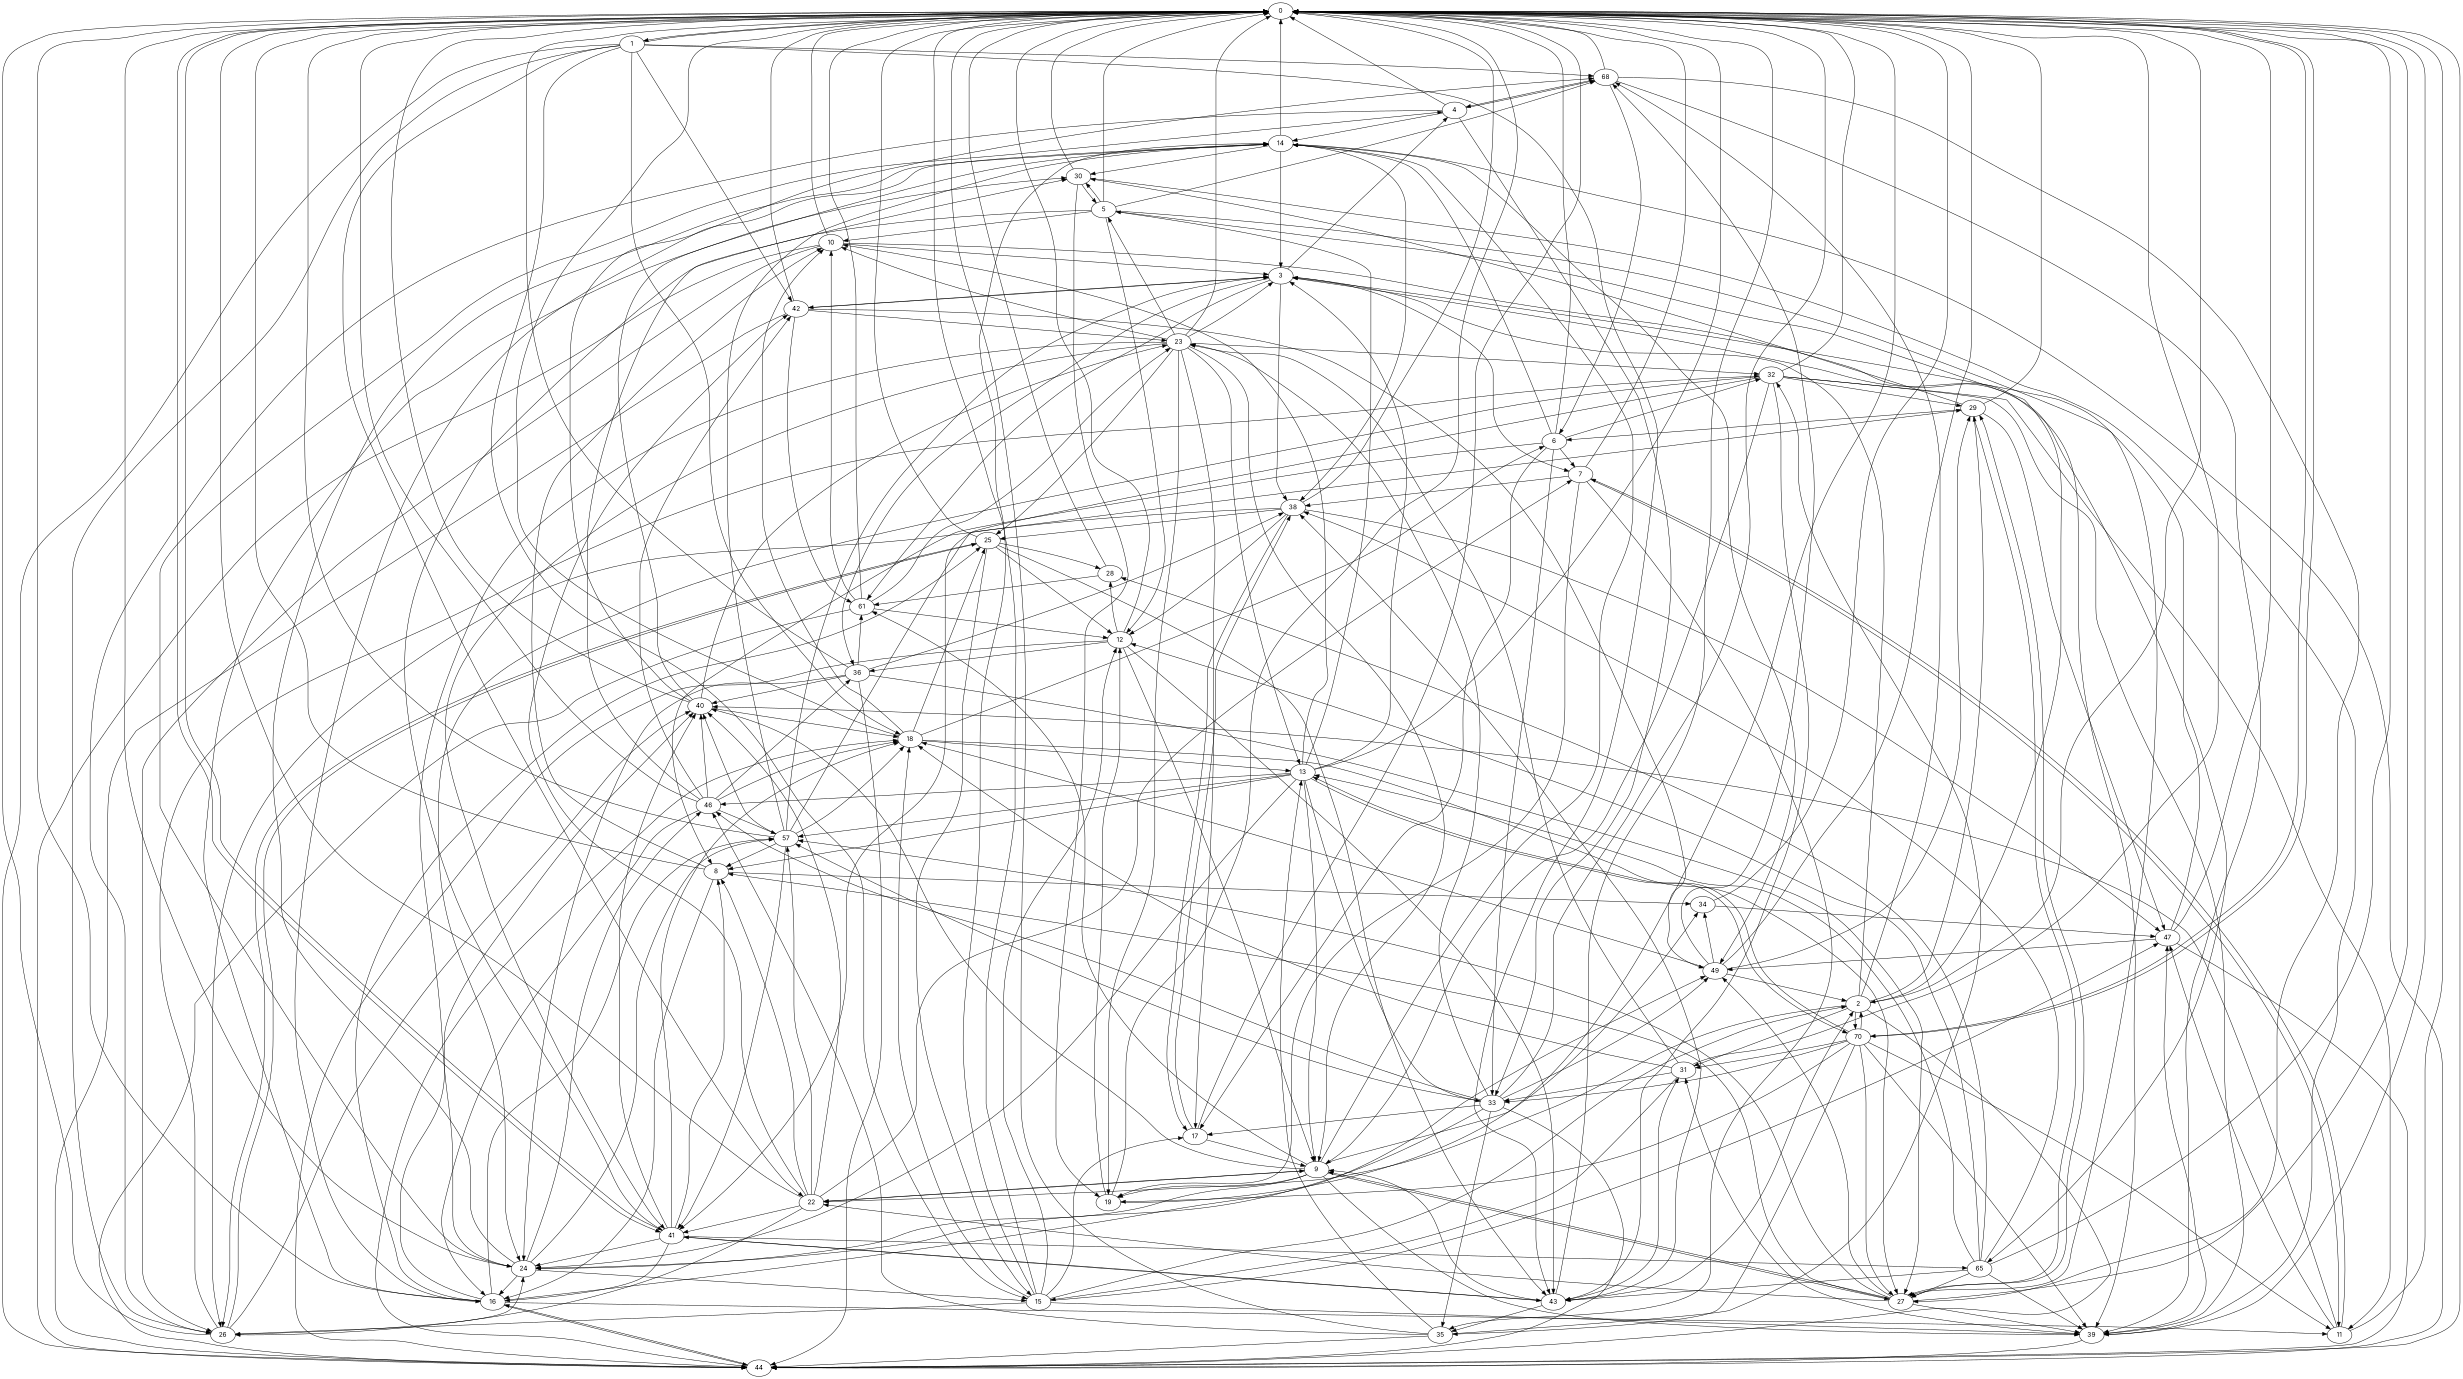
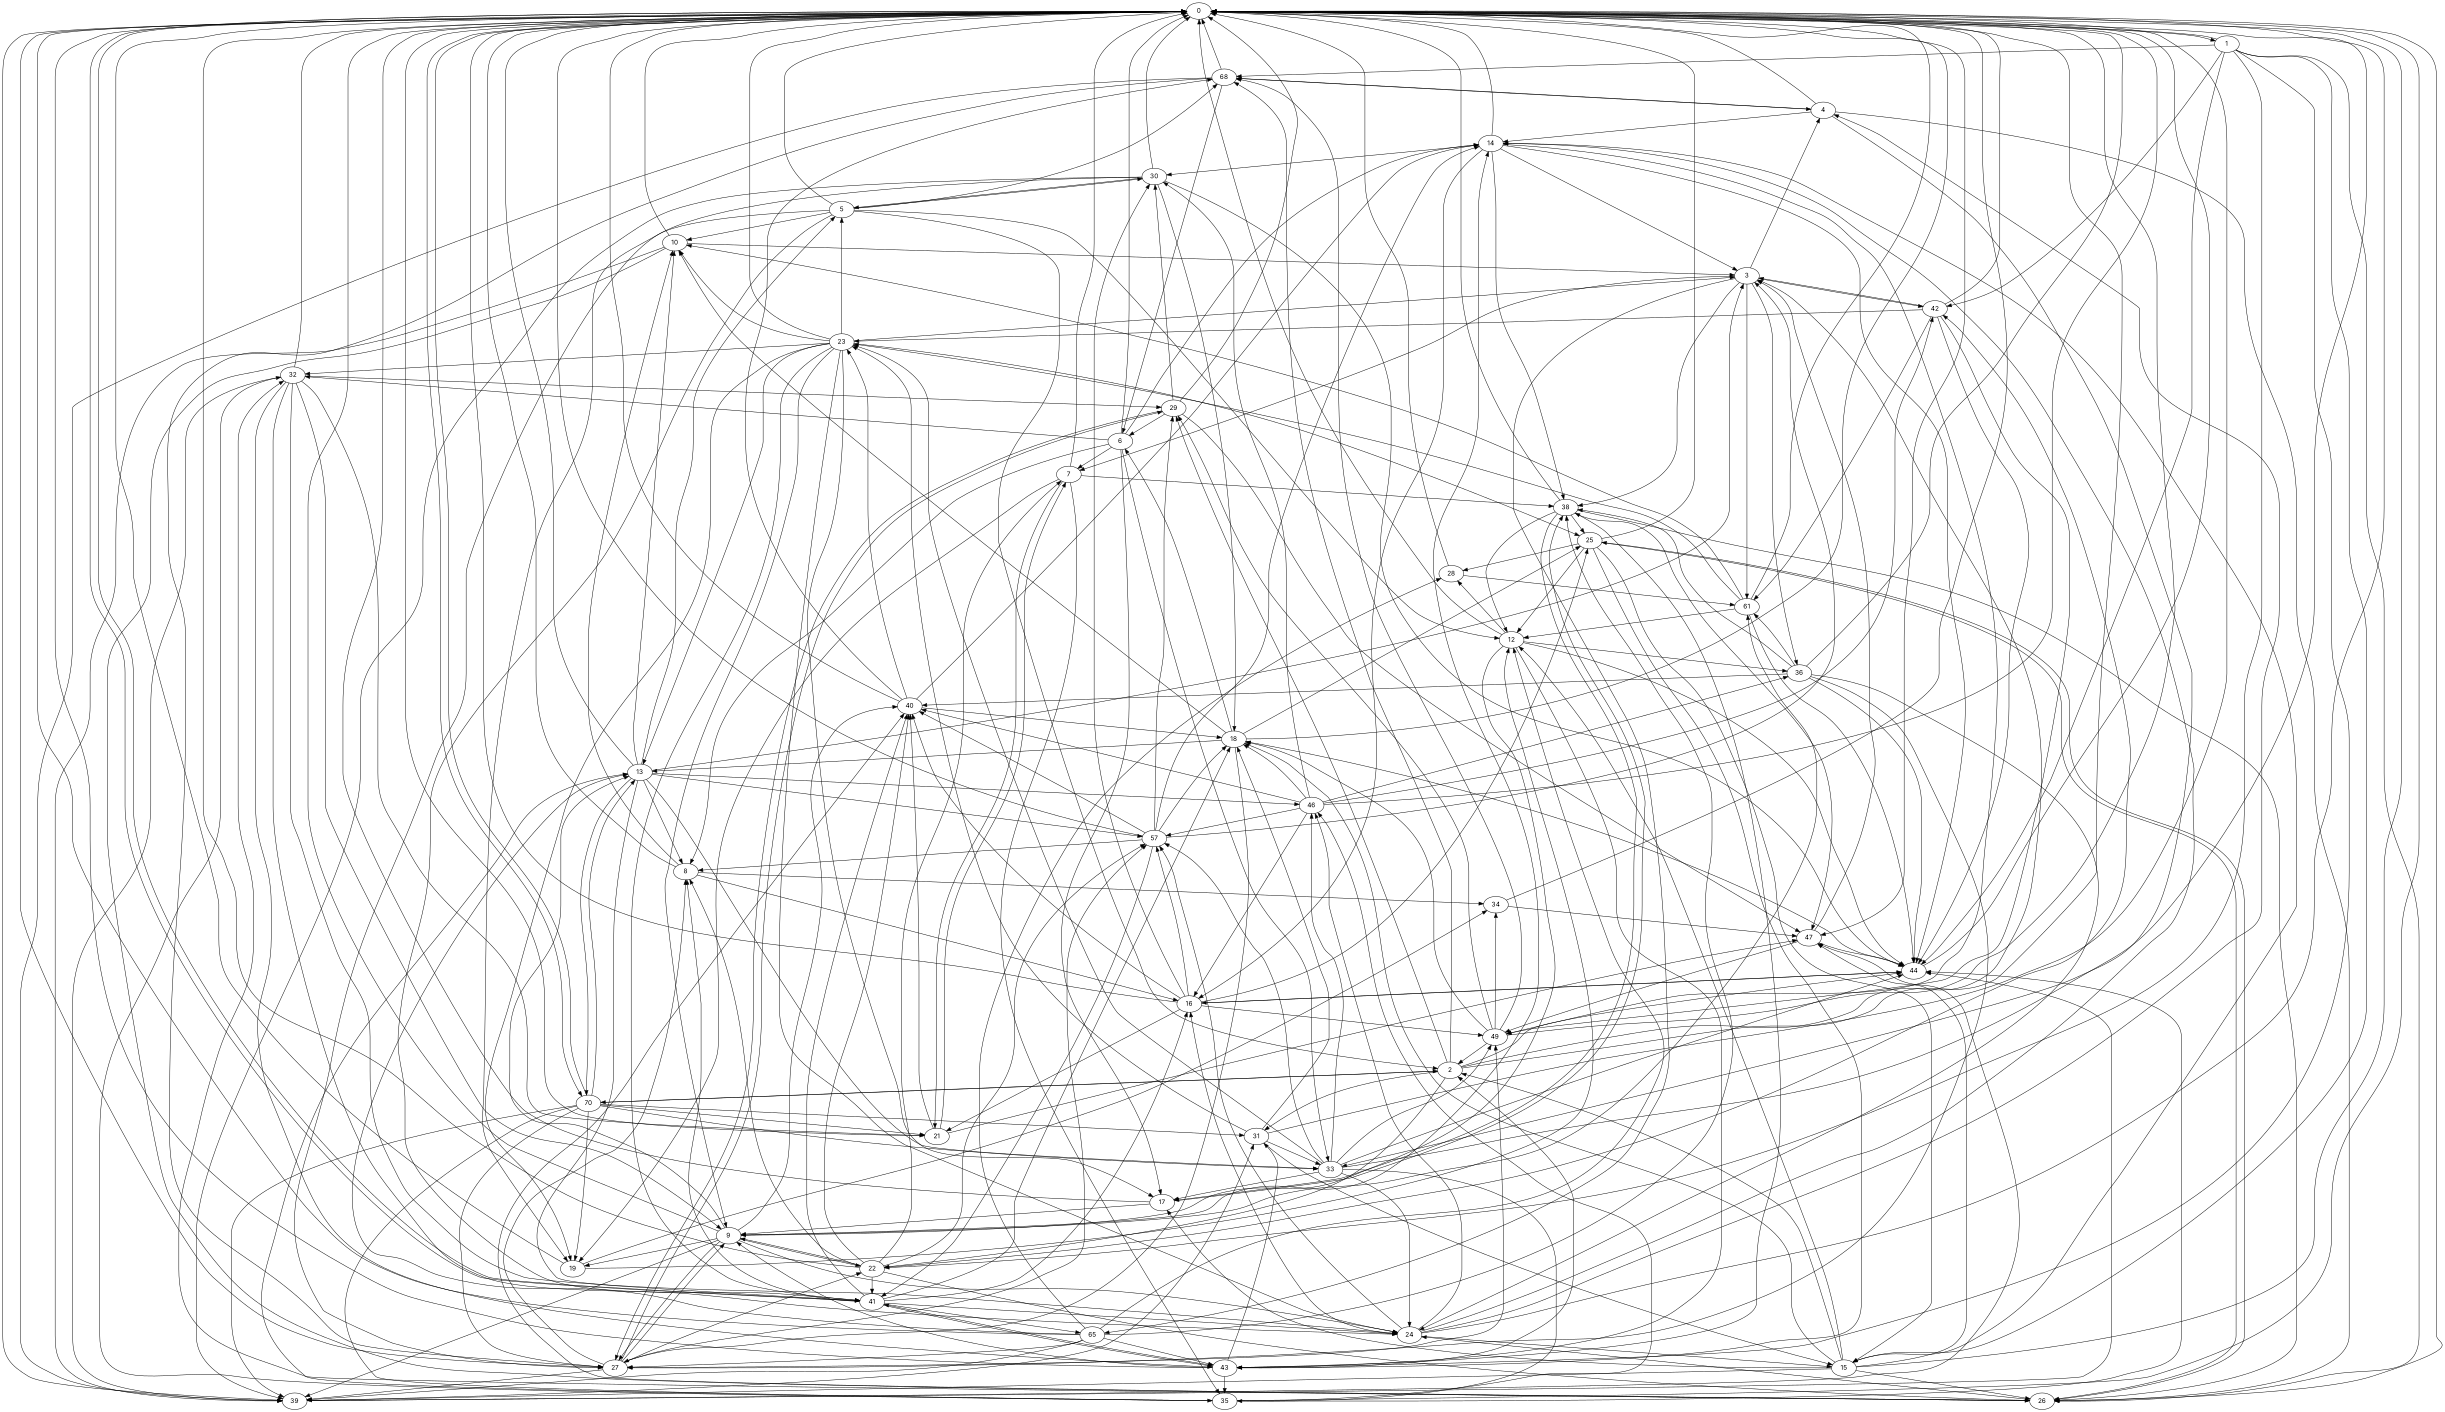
edge "47" -> "0": reversed
edge "1" -> "18": now "30" -> "18"
edge "10" -> "44": now "30" -> "44"
edge "13" -> "9": reversed
node "11": label "11" -> "21"
